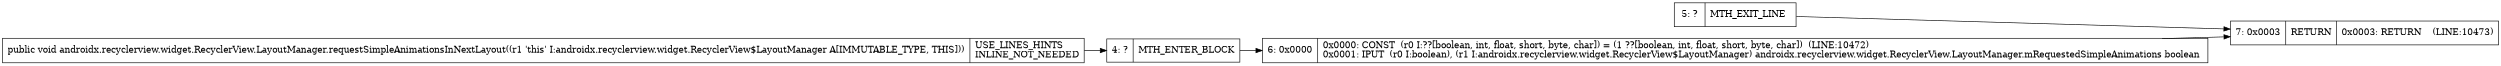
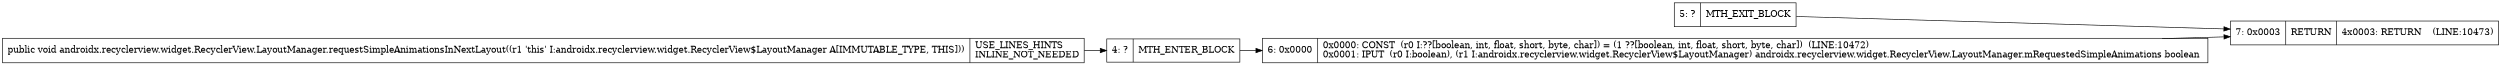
node "5: ?": text "MTH_EXIT_LINE" -> "MTH_EXIT_BLOCK"
node "7: 0x0003": text "0x0003: RETURN    (LINE:10473)" -> "4x0003: RETURN    (LINE:10473)"
